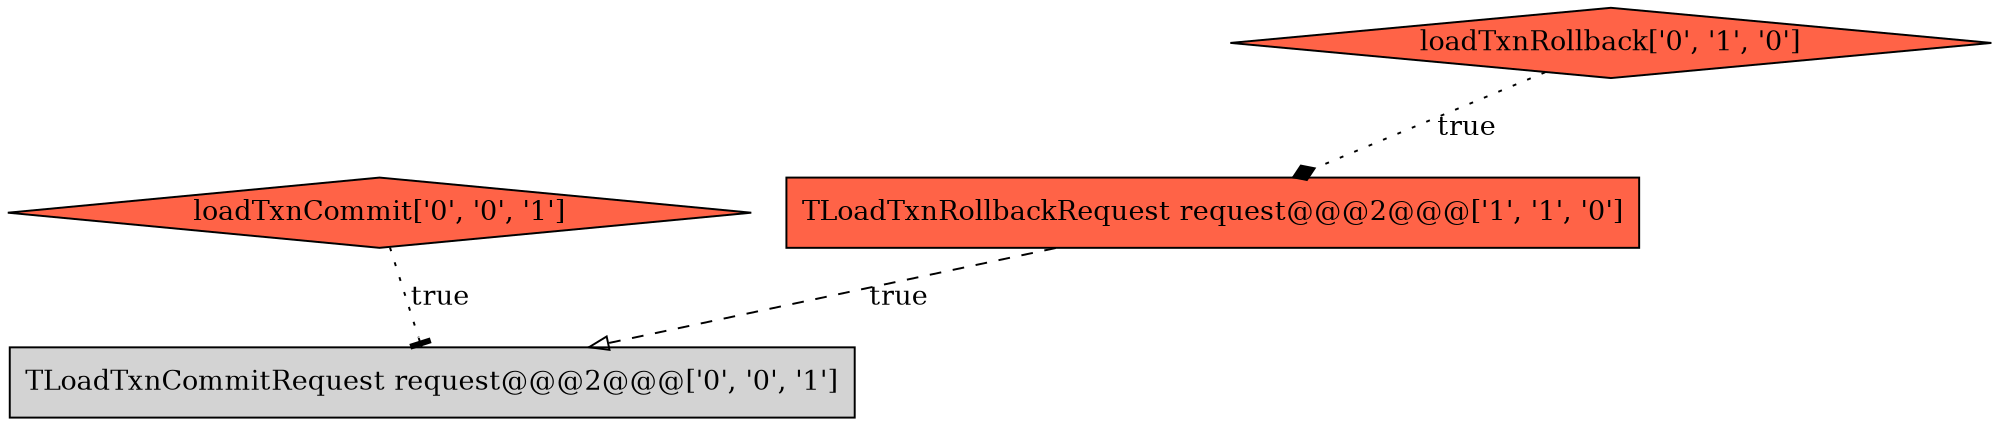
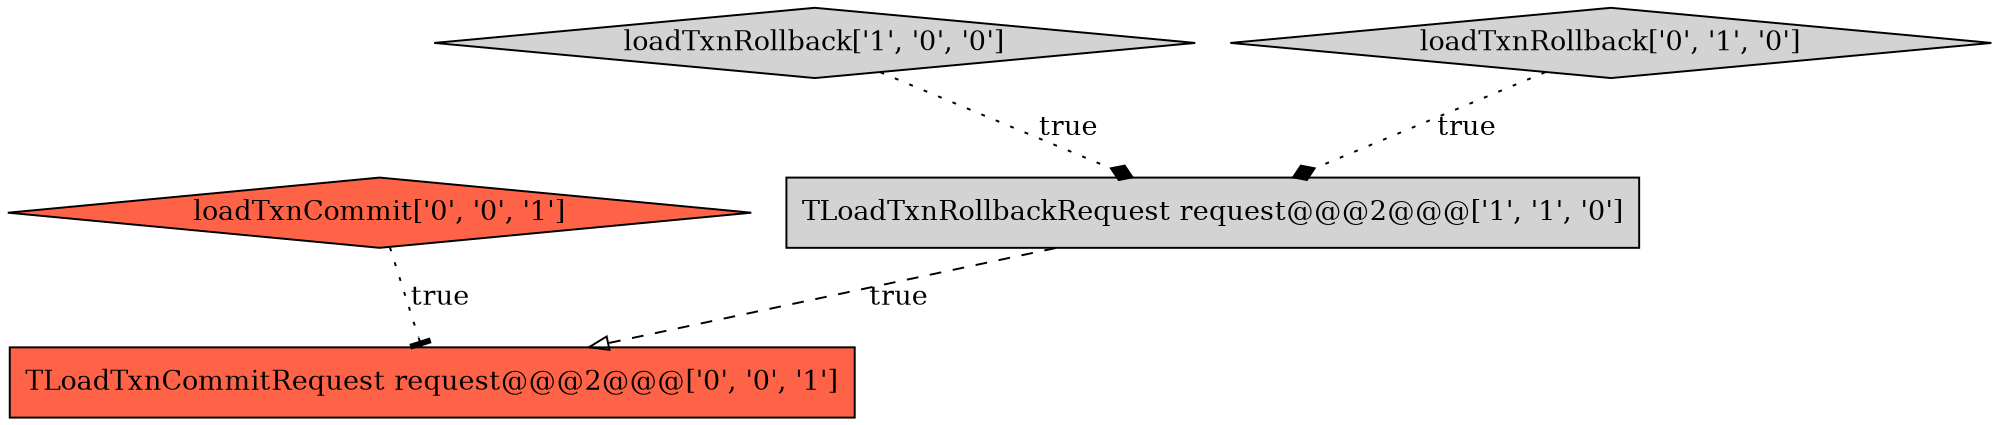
node "loadTxnRollback['1', '0', '0']": added
node "loadTxnRollback['0', '1', '0']": fillcolor tomato -> lightgray
node "TLoadTxnRollbackRequest request@@@2@@@['1', '1', '0']": fillcolor tomato -> lightgray
node "TLoadTxnCommitRequest request@@@2@@@['0', '0', '1']": fillcolor lightgray -> tomato
